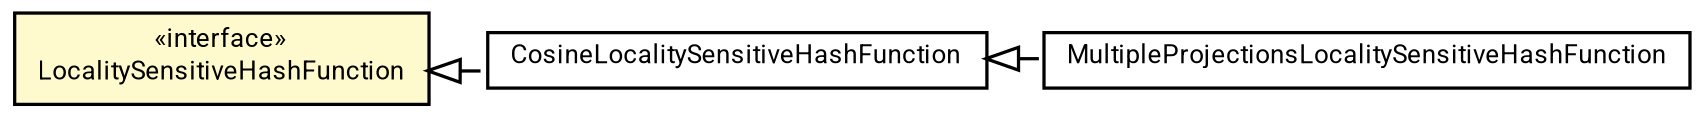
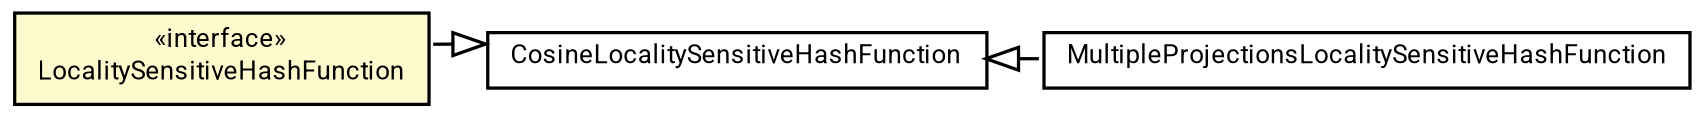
edge "CosineLocalitySensitiveHashFunction" -> "LocalitySensitiveHashFunction": reversed
